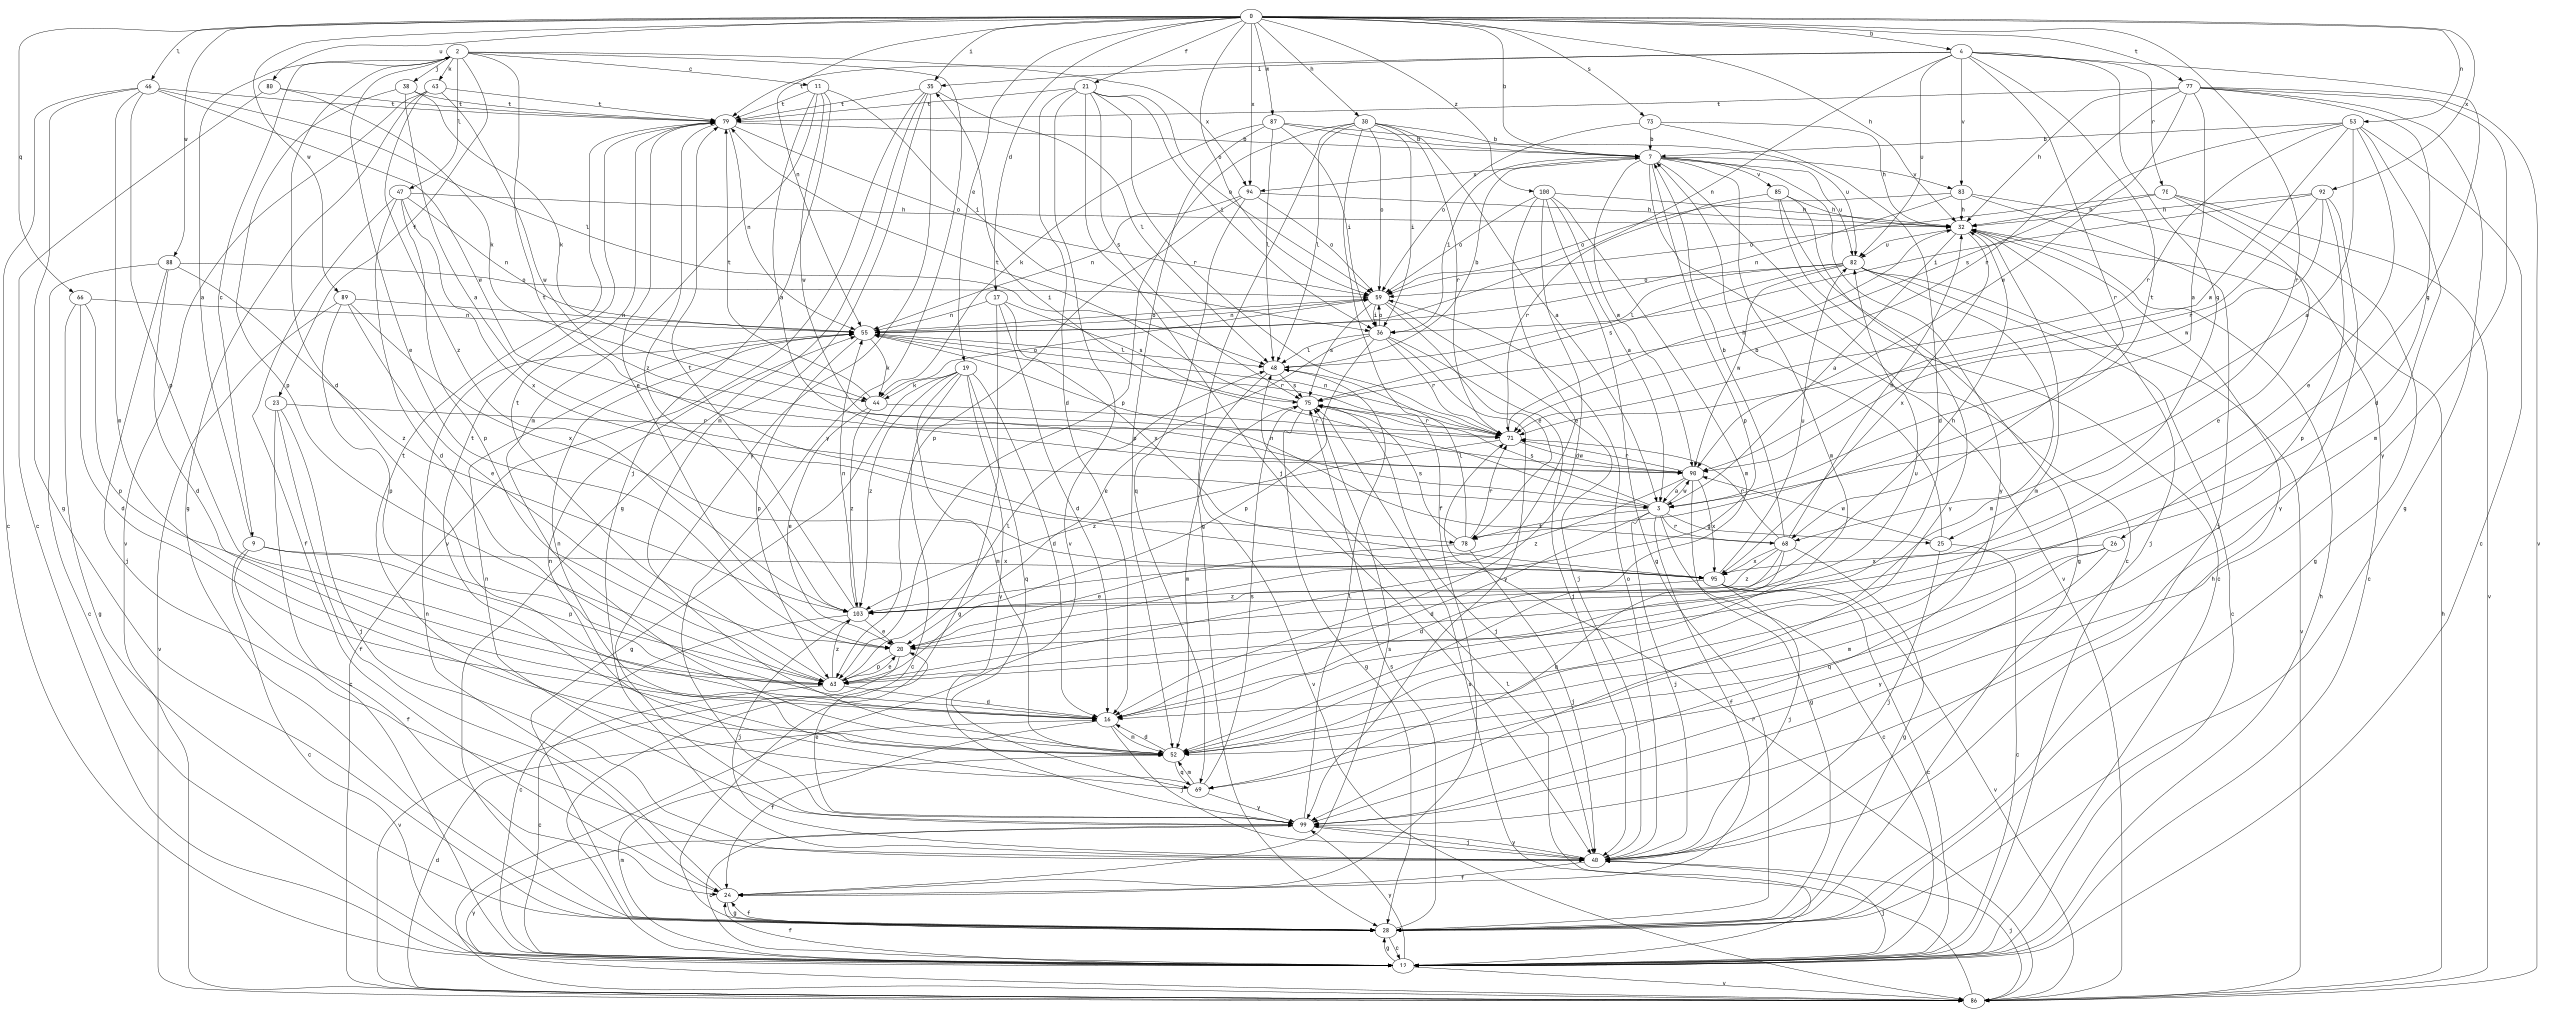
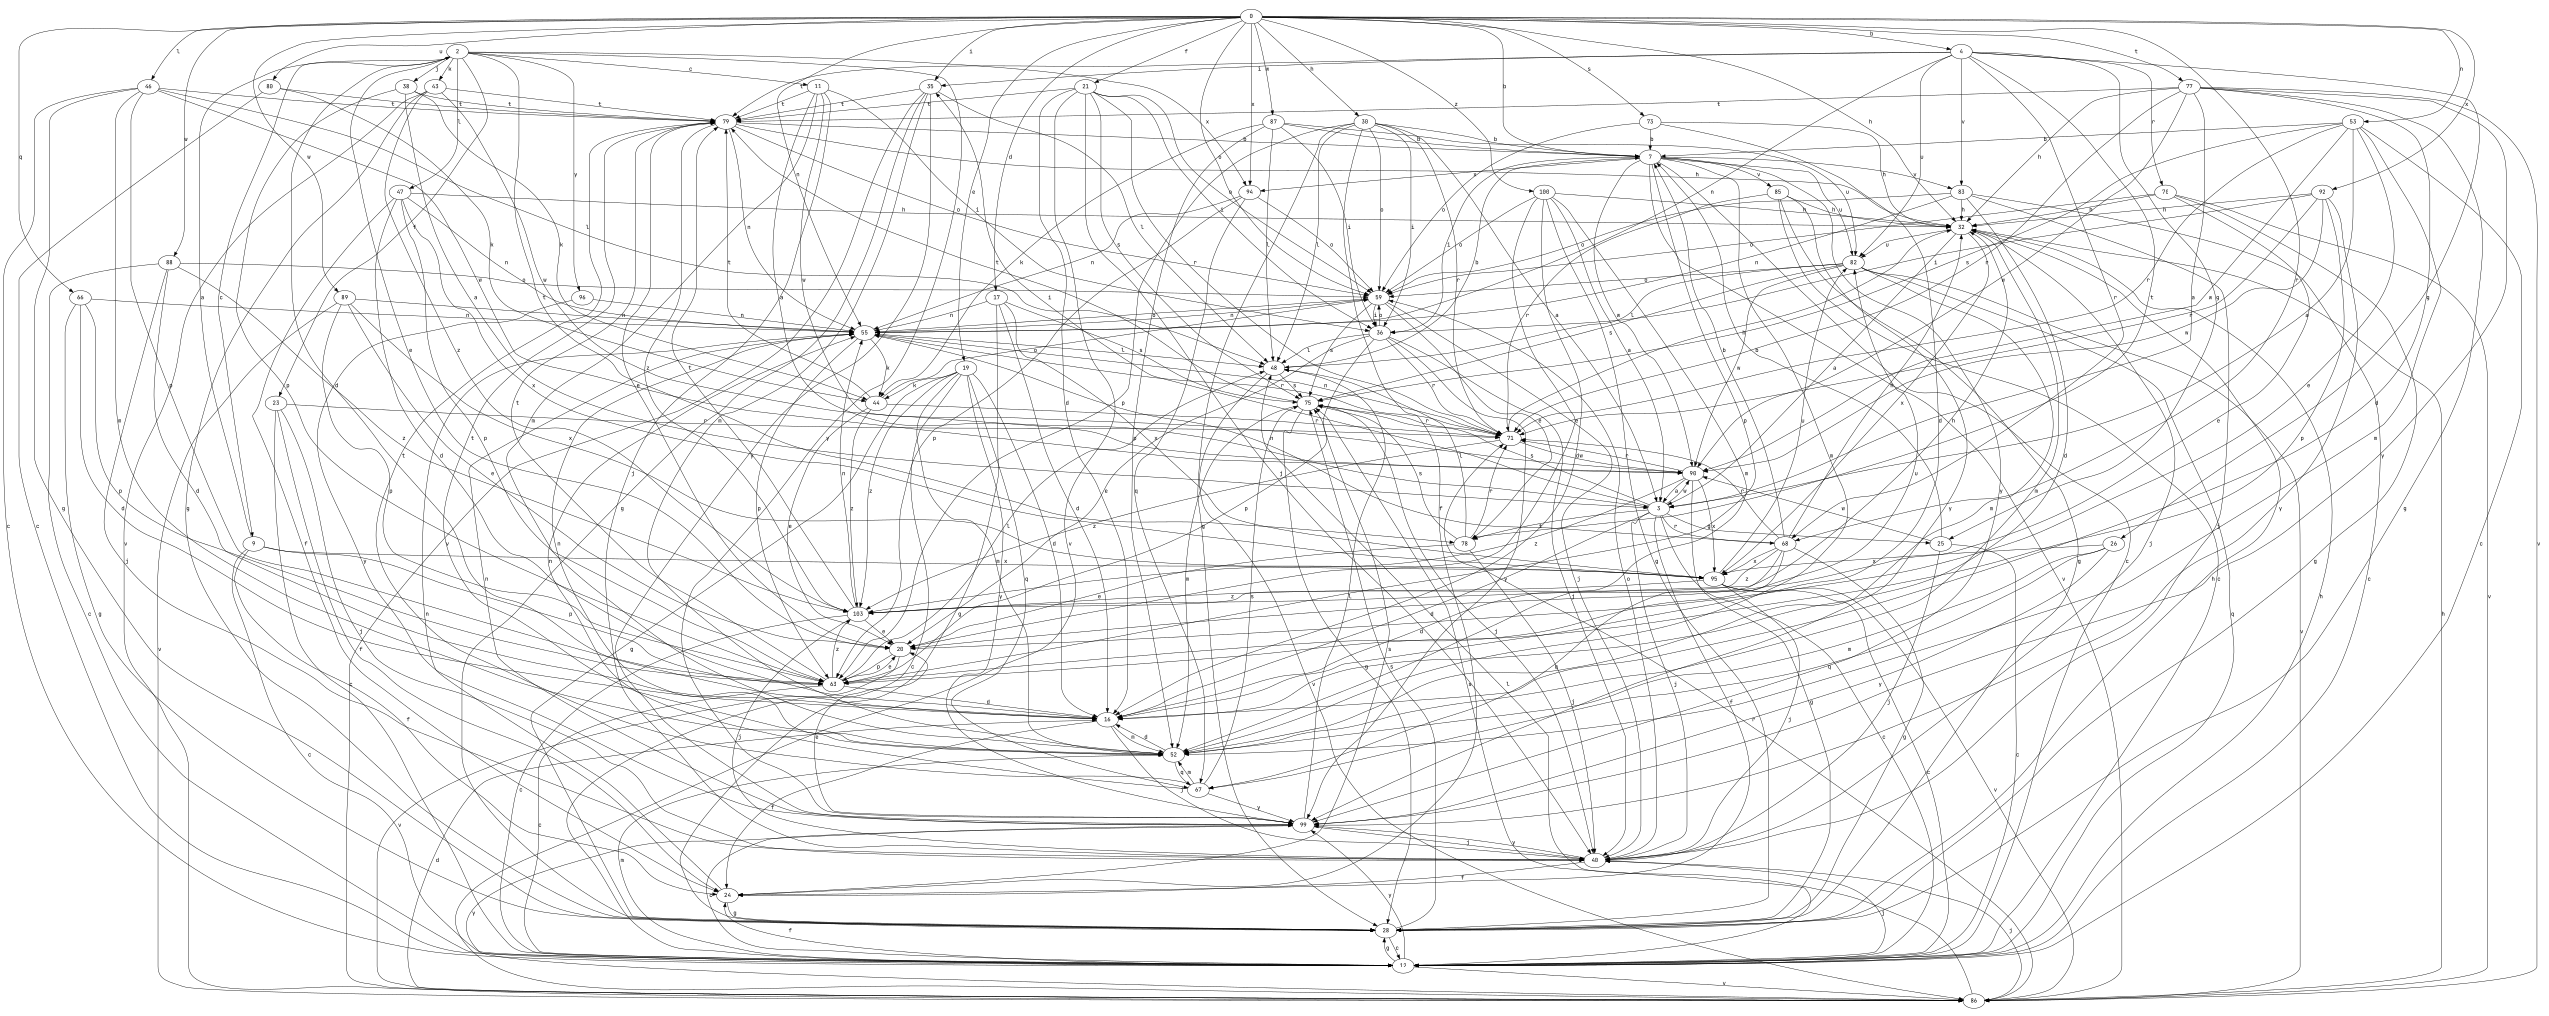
edge "94" -> "32": now "79" -> "32"
node "96": added
edge "82" -> "12": label "c" -> "q"
edge "83" -> "16": added, label "d"
node "69": label "69" -> "67"
edge "28" -> "24": removed, label "f"
